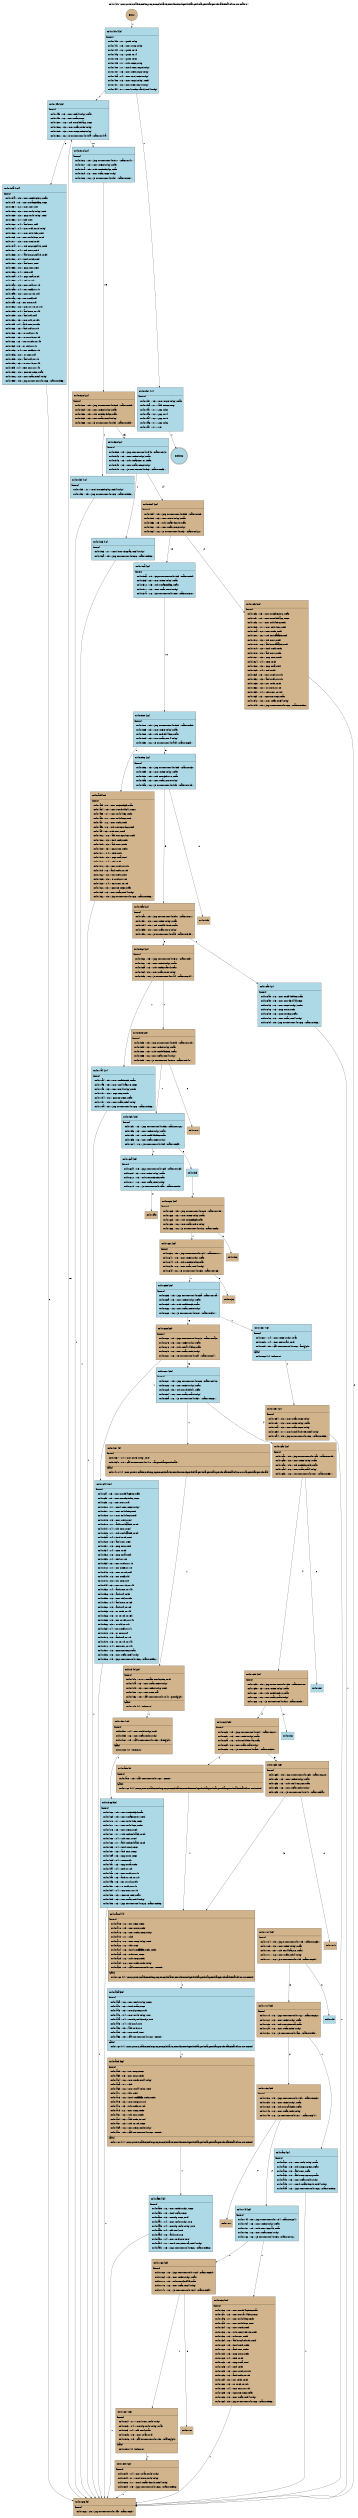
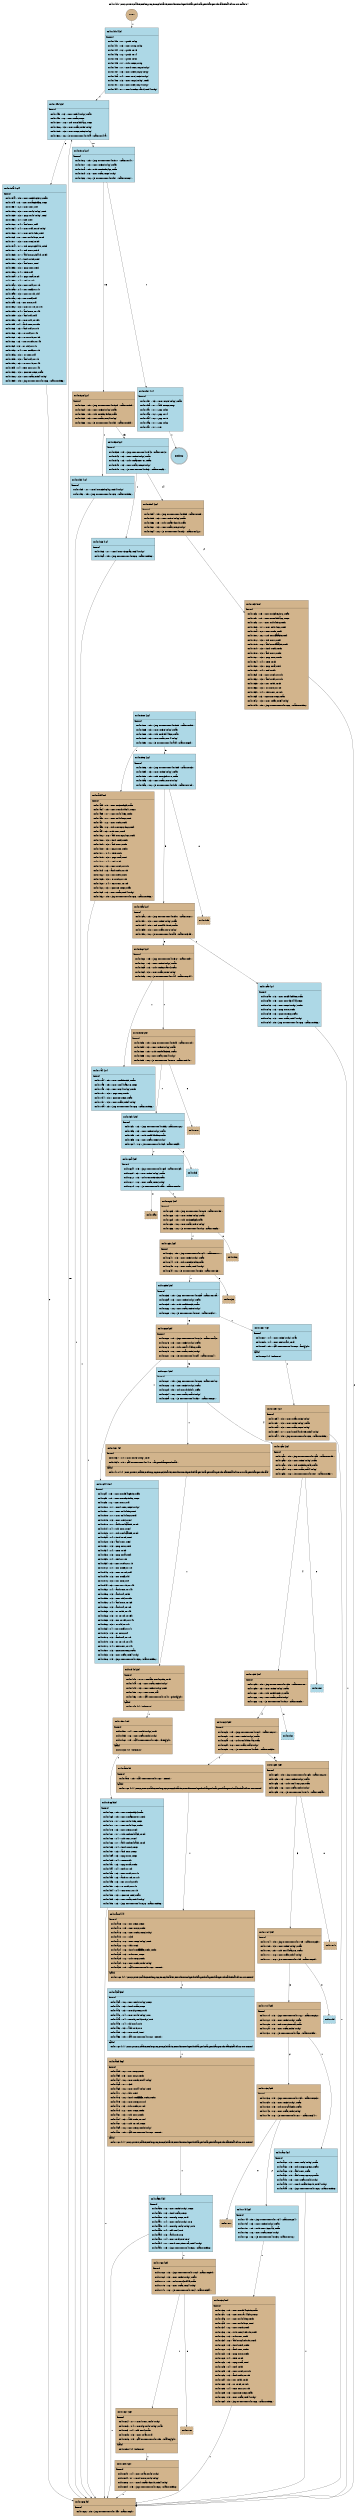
node "Entry": label "Entry" -> "Users"
edge "0x4014d0 [43]" -> "0x401d97 [17]": now "0x401512 [22]" -> "0x401d97 [17]"
node "0x40156a [22]": removed
edge "0x401bcf" -> "0x401623 [25]": now "0x40160a [25]" -> "0x401623 [25]"
edge "0x4017a4 [27]" -> "0x401e26 [5]": removed, label "1"
edge "0x4016eb [25]" -> "0x401a0e [44]": now "0x4016eb [25]" -> "0x401704 [25]"
edge "0x401cf4 [151]" -> "0x401e26 [5]": removed, label "1"
edge "0x40174f [25]" -> "0x401768 [25]": now "0x401a95 [43]" -> "0x401768 [25]"
